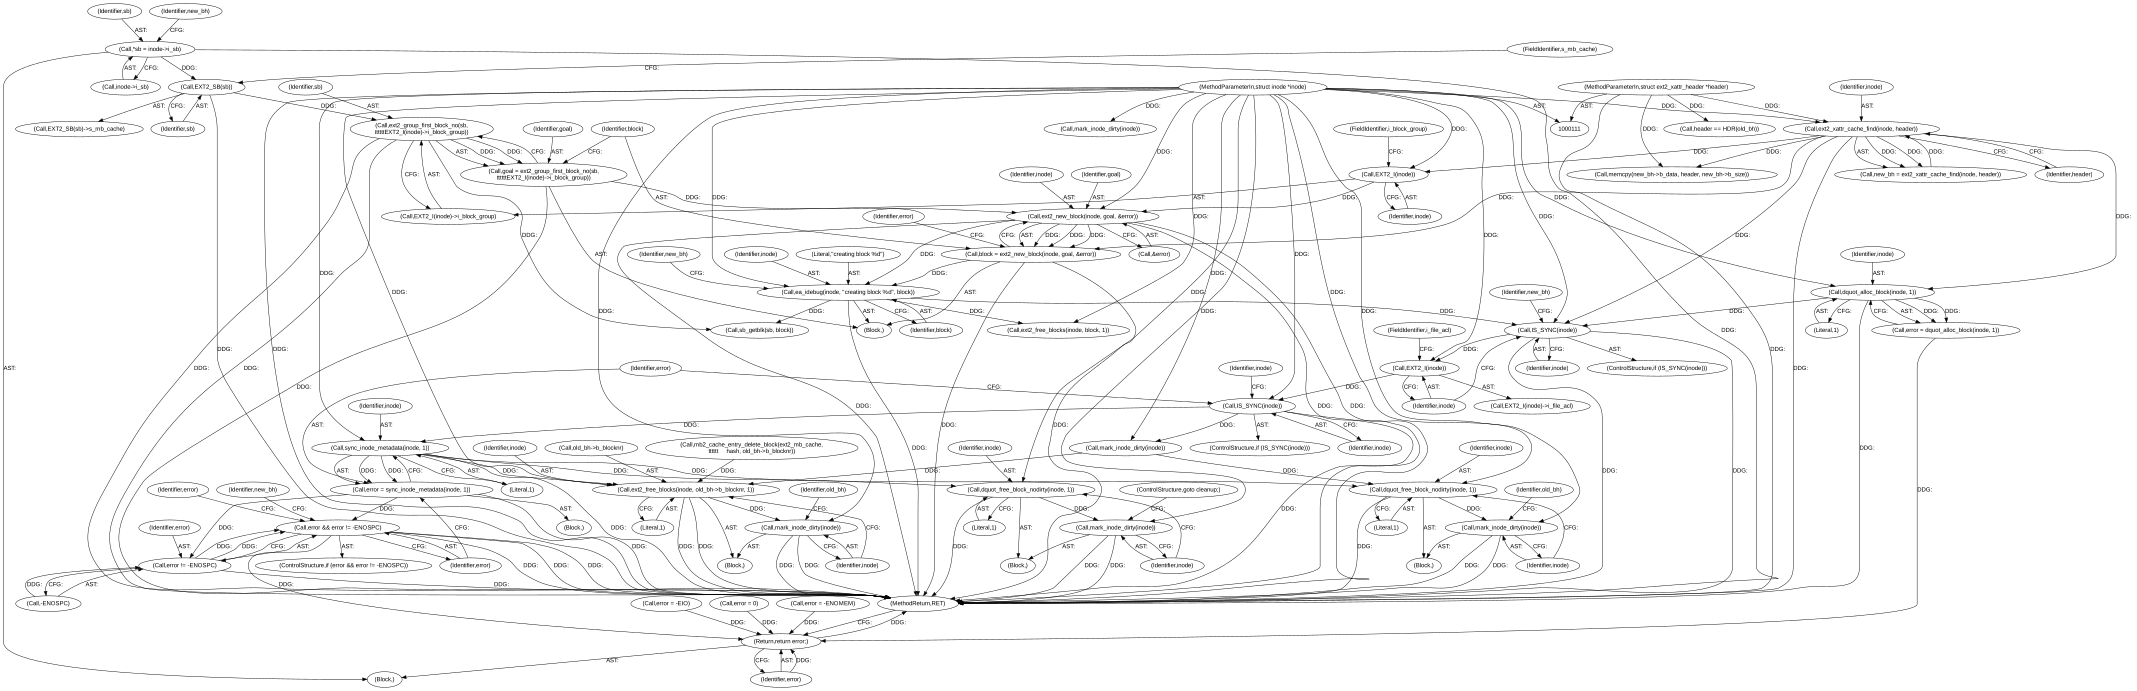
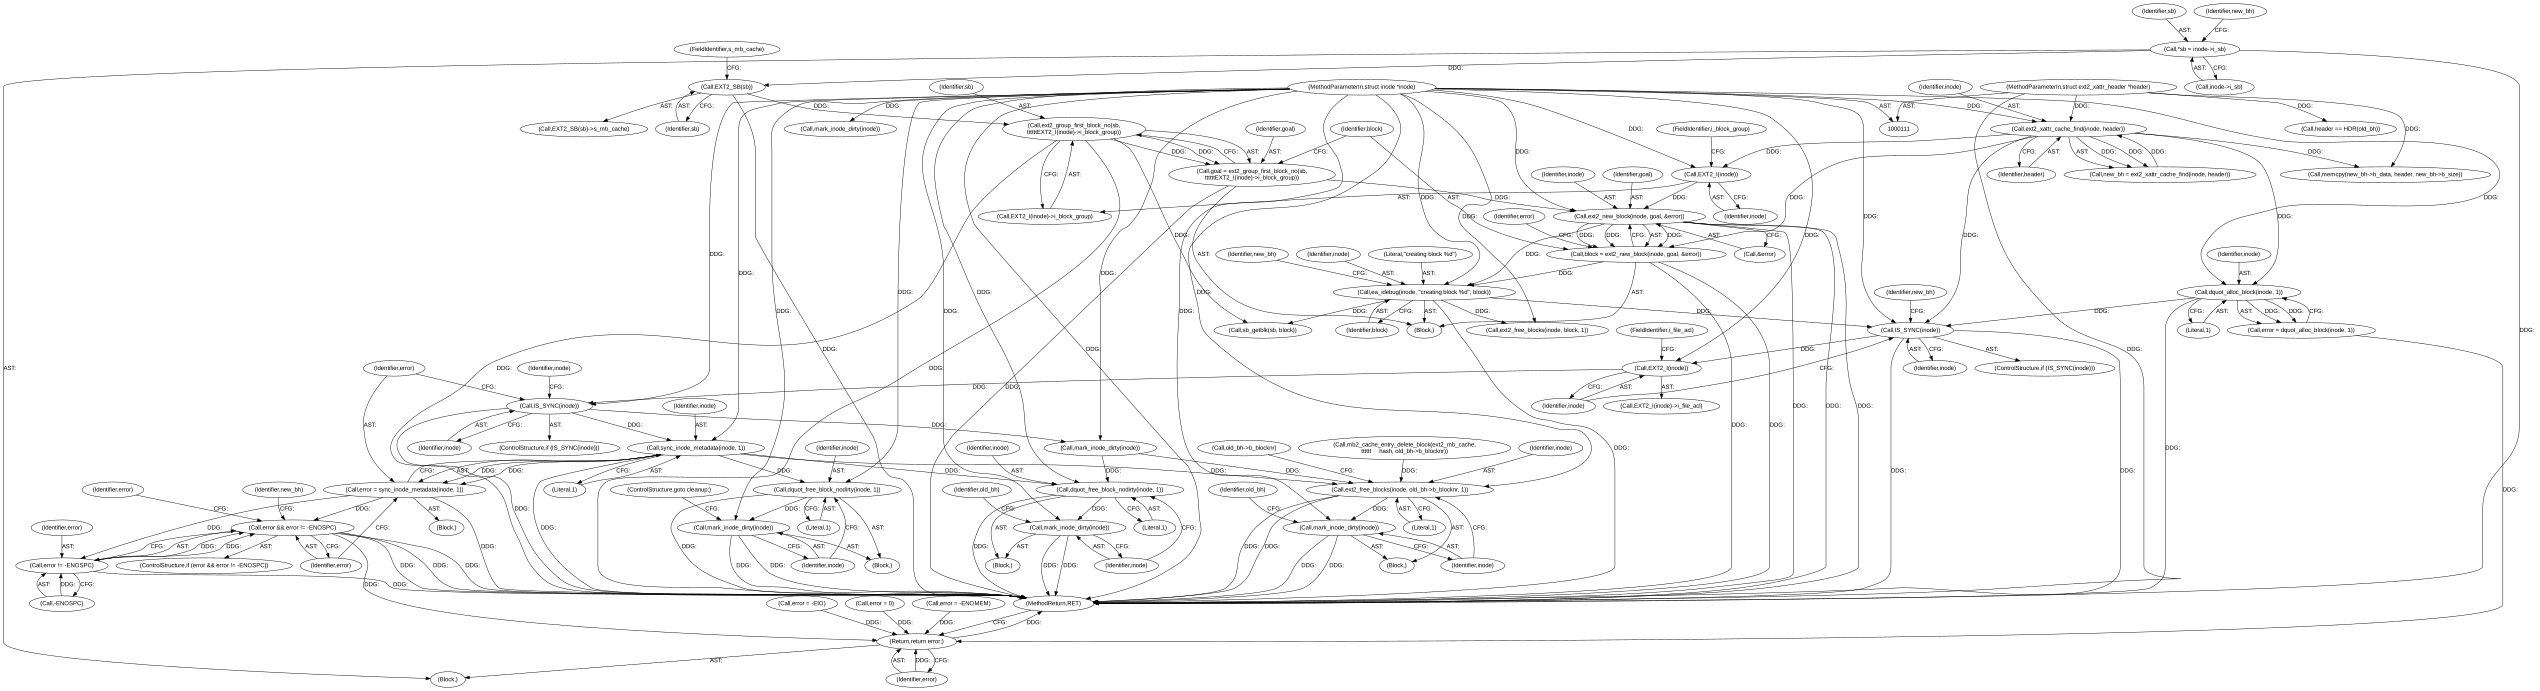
edge "(Identifier,header)" -> "(Call,ext2_xattr_cache_find(inode, header))": label "CFG: " -> "AST: "
edge "(Call,old_bh->b_blocknr)" -> "(Call,ext2_free_blocks(inode, old_bh->b_blocknr, 1))": label "AST: " -> "CFG: "
edge "(Call,ext2_xattr_cache_find(inode, header))" -> "(MethodReturn,RET)": removed, label "DDG:"
